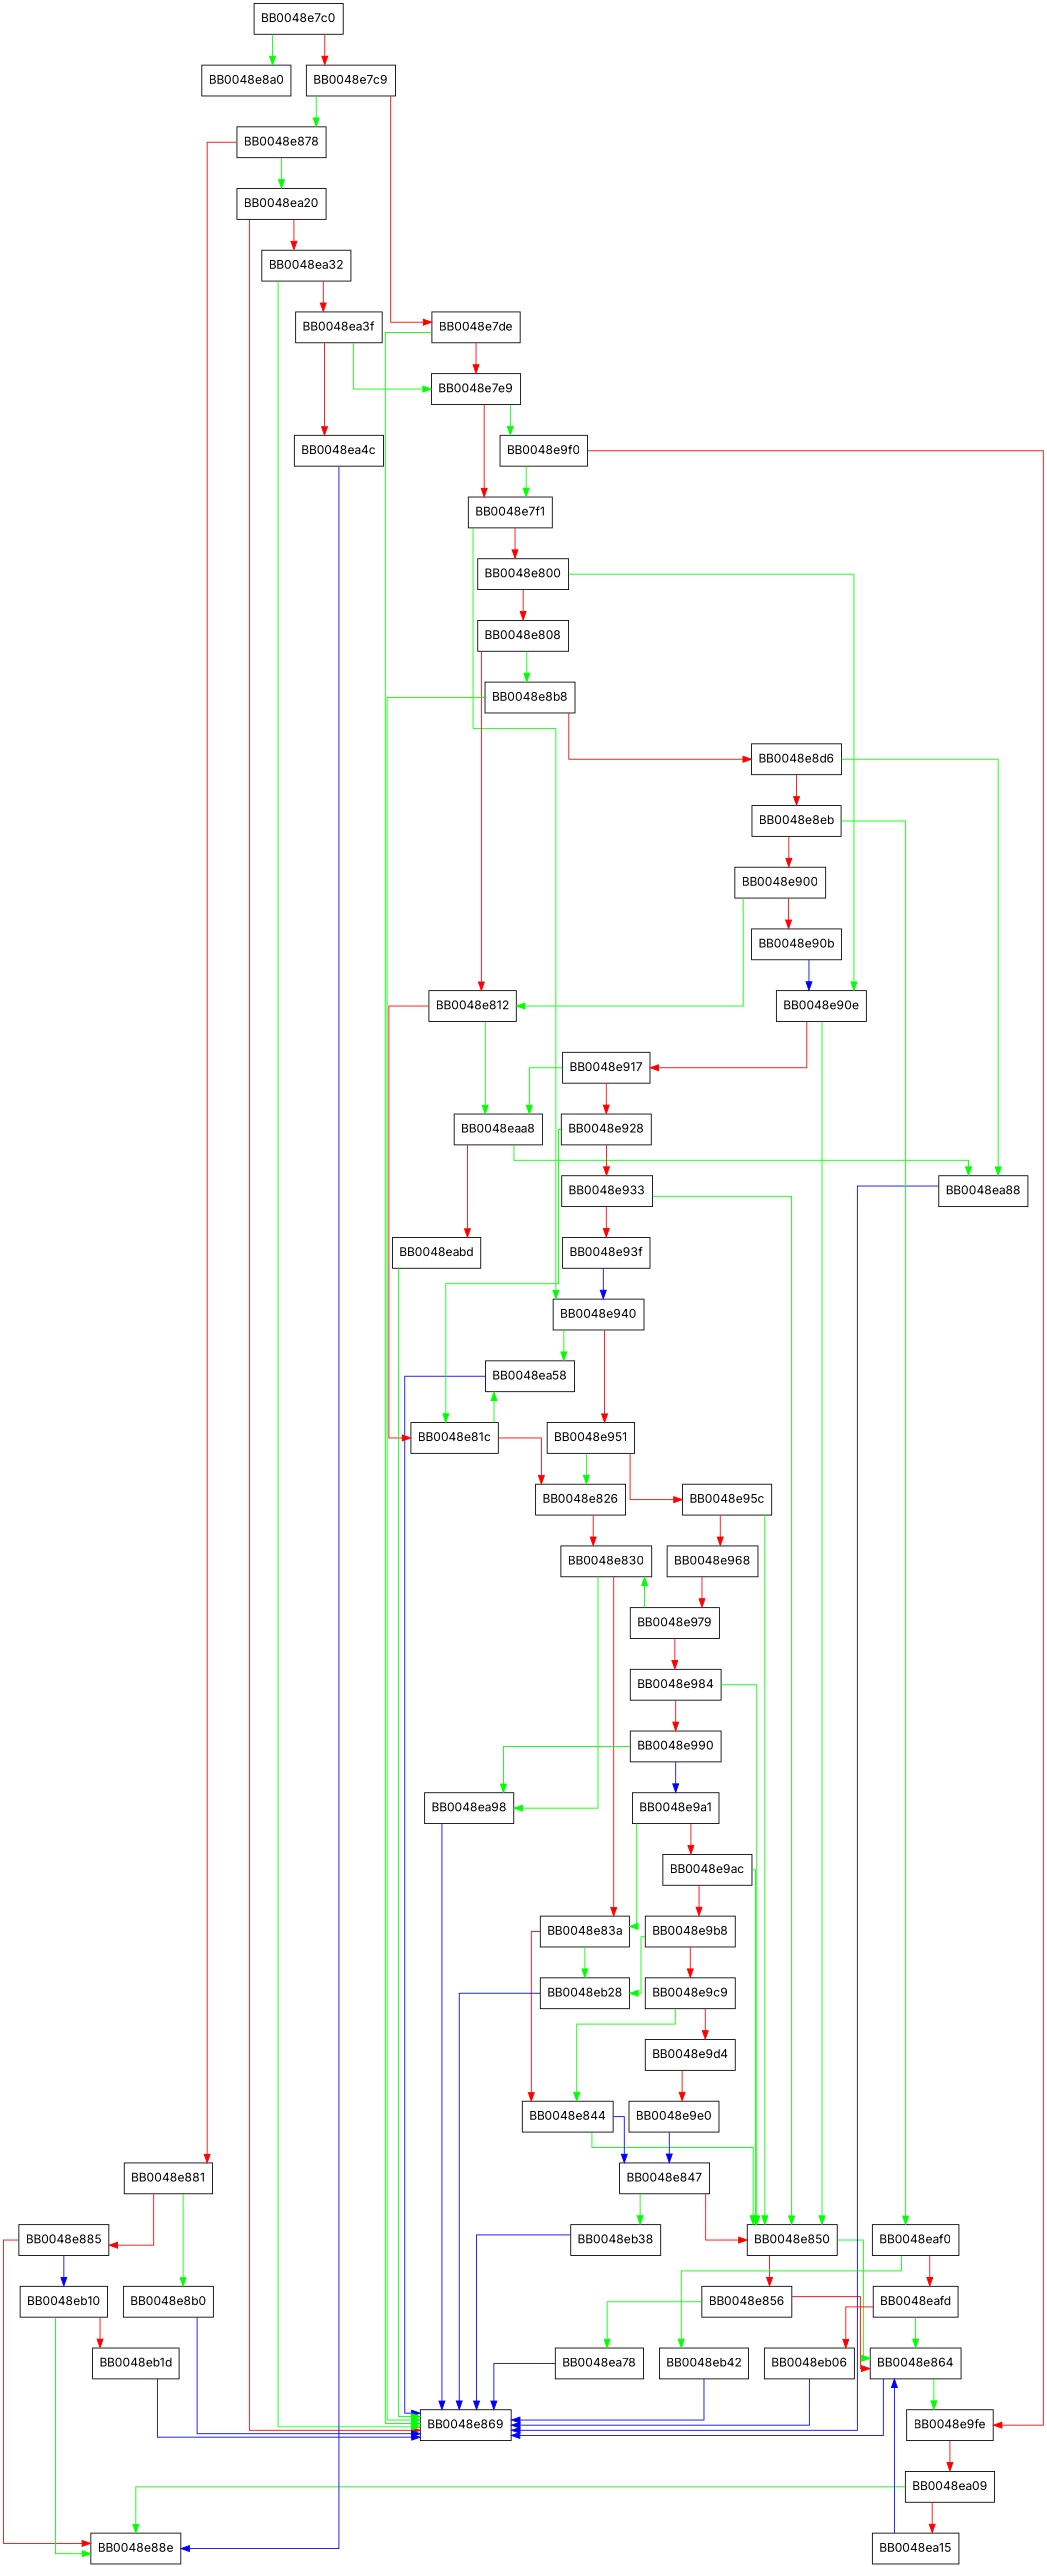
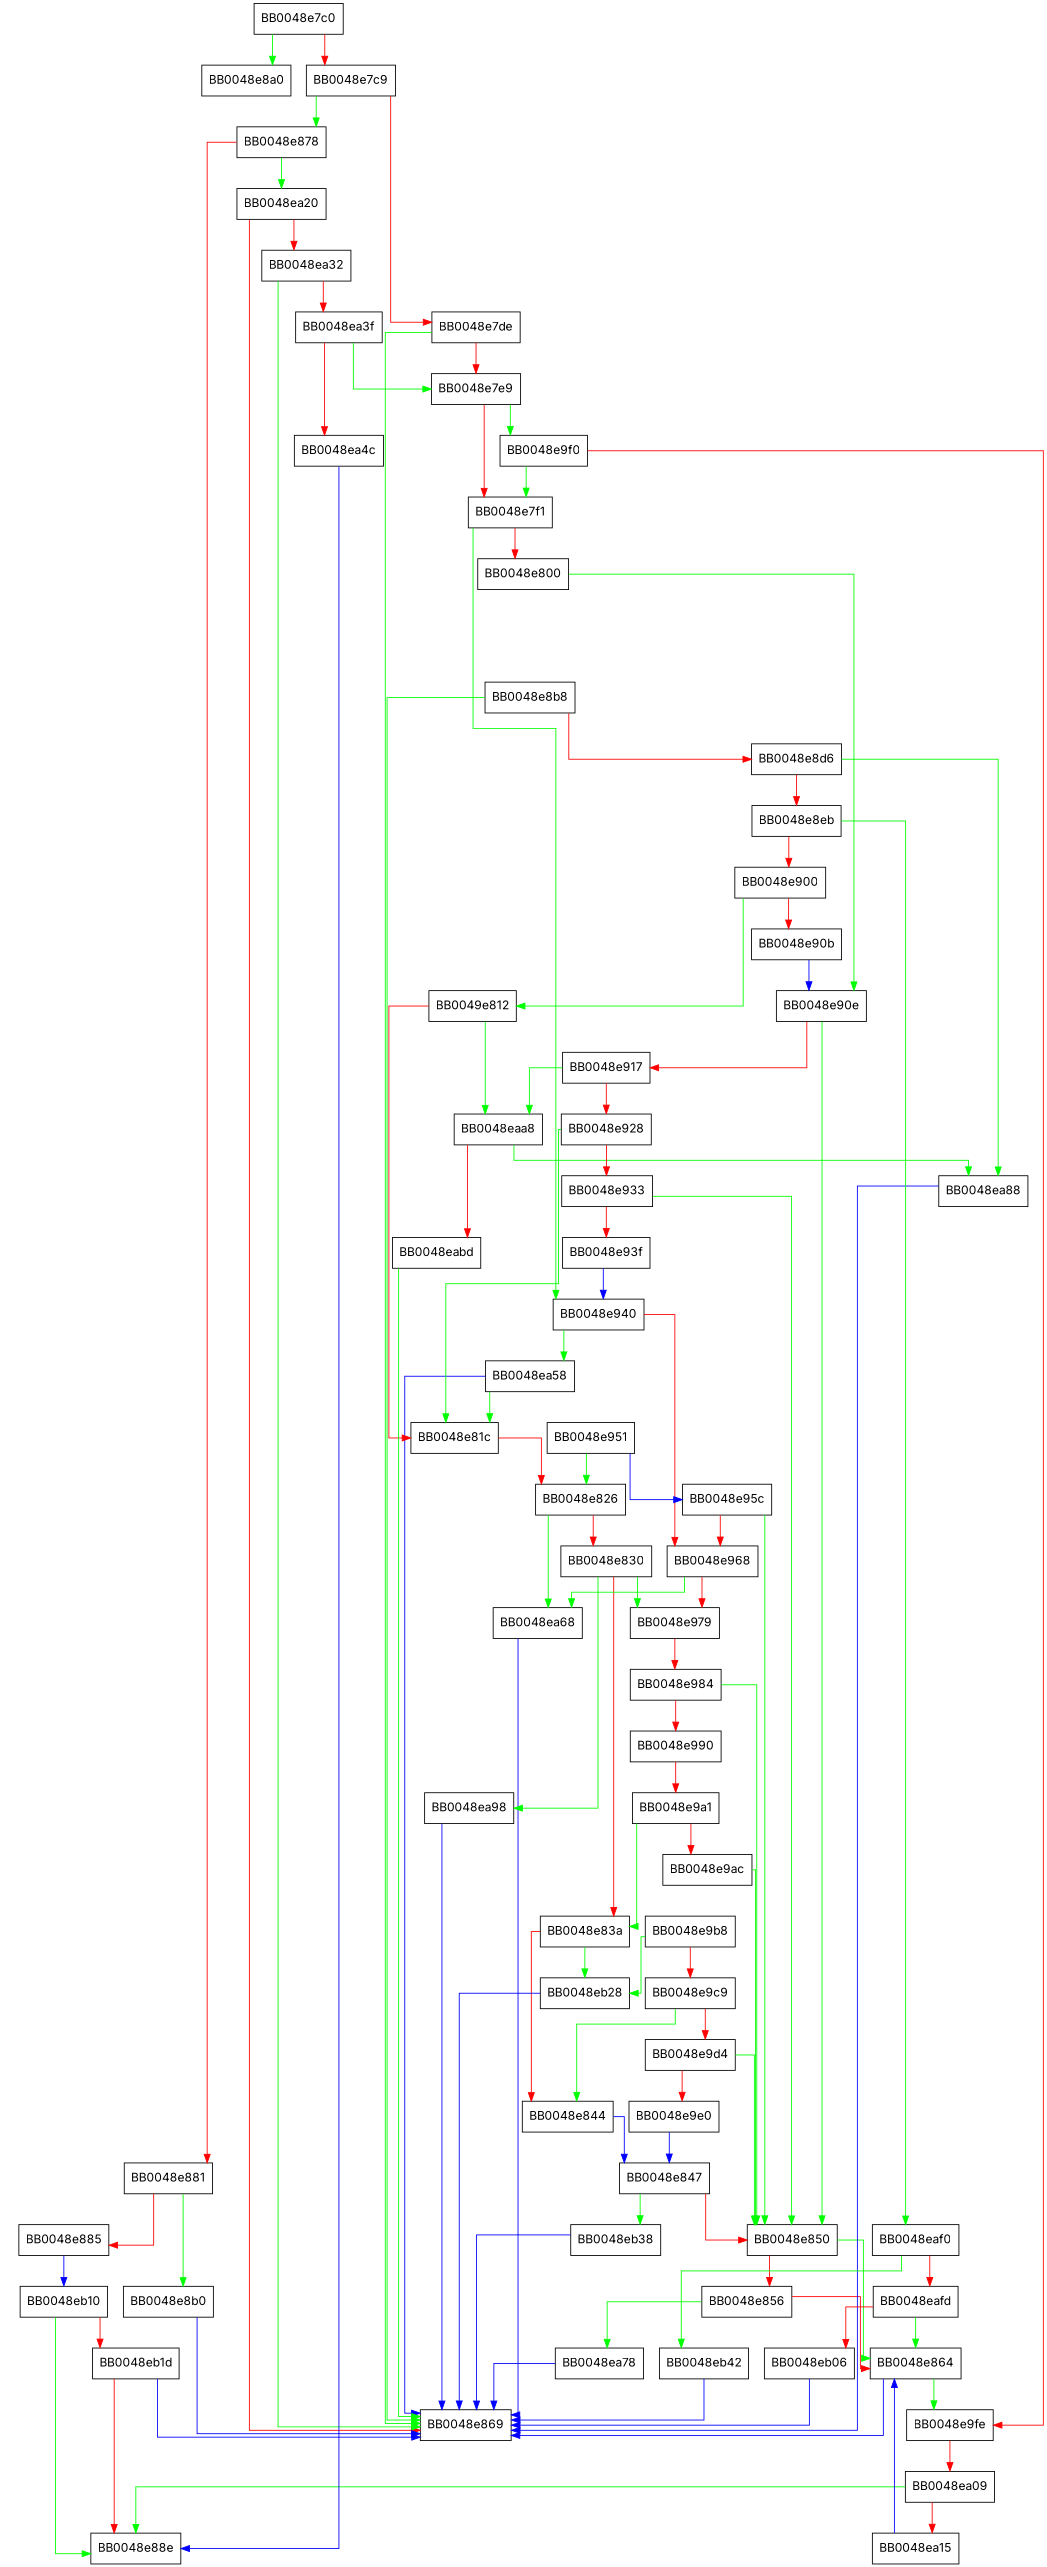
node "BB0048e808": removed
node "BB0048e812": label "BB0048e812" -> "BB0049e812"
edge "BB0048e940" -> "BB0048e951": now "BB0048e940" -> "BB0048e968"
edge "BB0048e81c" -> "BB0048ea58": reversed
edge "BB0048e951" -> "BB0048e95c": color red -> blue
edge "BB0048e979" -> "BB0048e830": reversed
node "BB0048ea68": added
edge "BB0048e990" -> "BB0048ea98": removed
edge "BB0048e990" -> "BB0048e9a1": color blue -> red
edge "BB0048e9ac" -> "BB0048e9b8": removed
edge "BB0048e844" -> "BB0048e850": now "BB0048e9d4" -> "BB0048e850"
edge "BB0048e885" -> "BB0048e88e": now "BB0048eb1d" -> "BB0048e88e"
